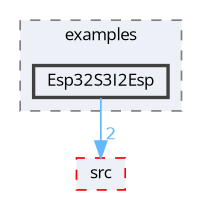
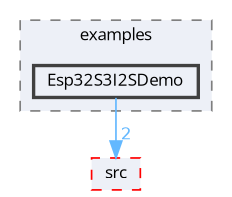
node "Esp32S3I2Esp": label "Esp32S3I2Esp" -> "Esp32S3I2SDemo"
